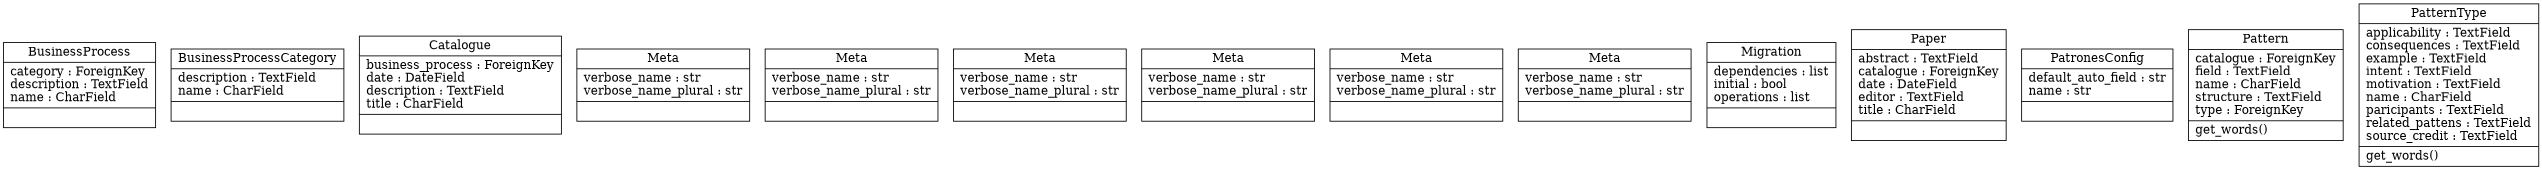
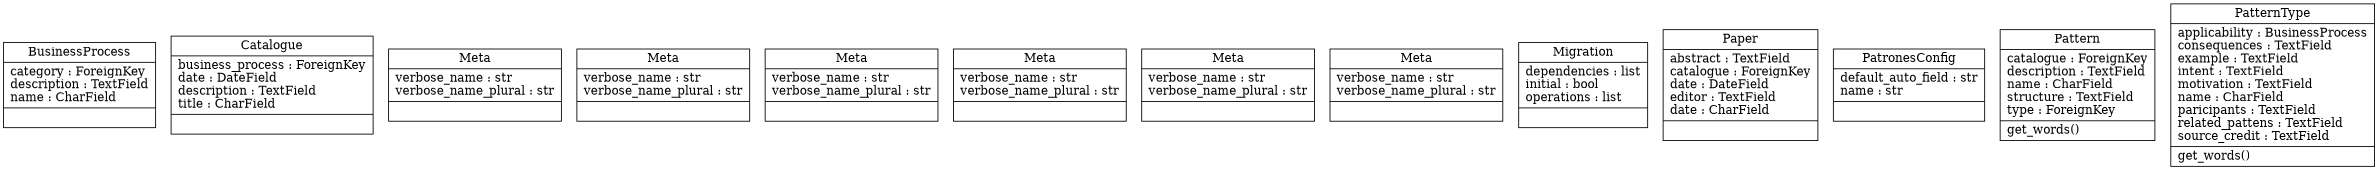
node "PatternType": text "applicability : TextField" -> "applicability : BusinessProcess"
node "Pattern": text "field : TextField" -> "description : TextField"
node "BusinessProcessCategory": removed
node "Paper": text "title : CharField" -> "date : CharField"
